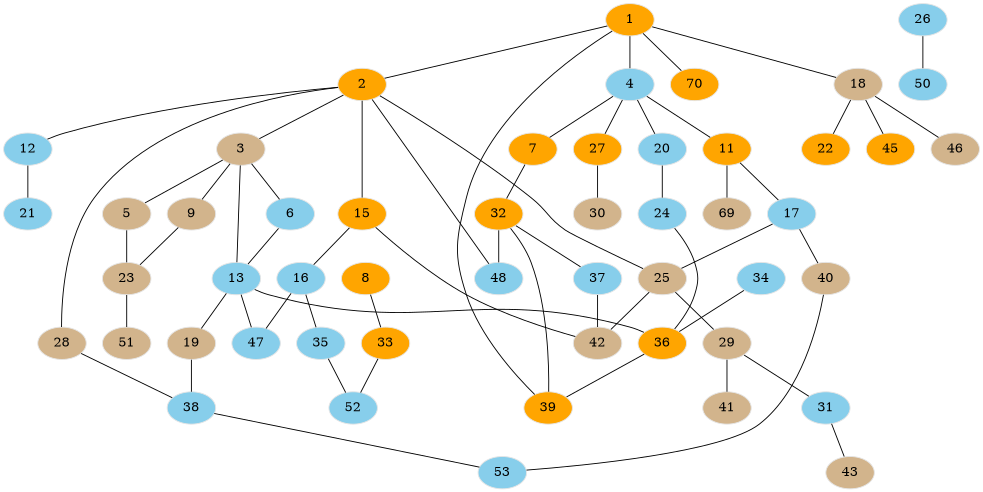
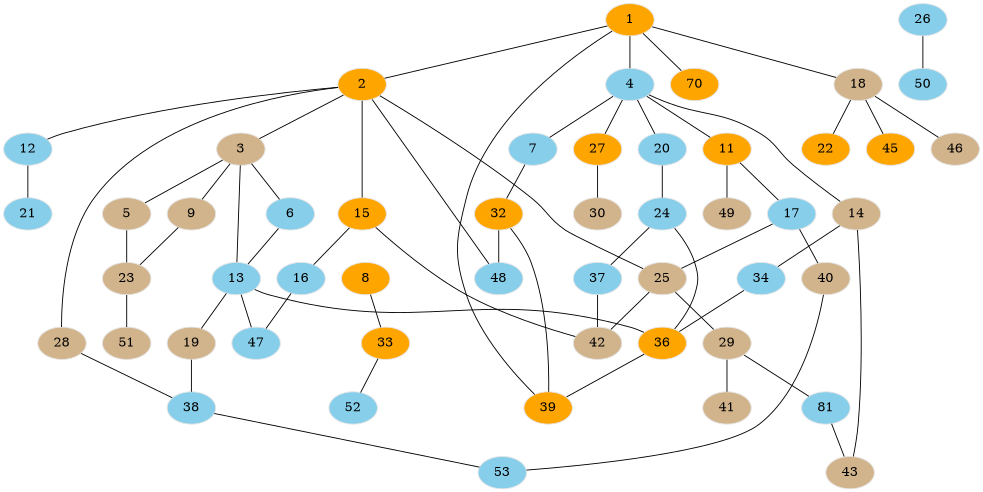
node "7": fillcolor orange -> skyblue
node "69": label "69" -> "49"
node "14": added
edge "32" -- "37": now "24" -- "37"
node "35": removed
node "31": label "31" -> "81"
